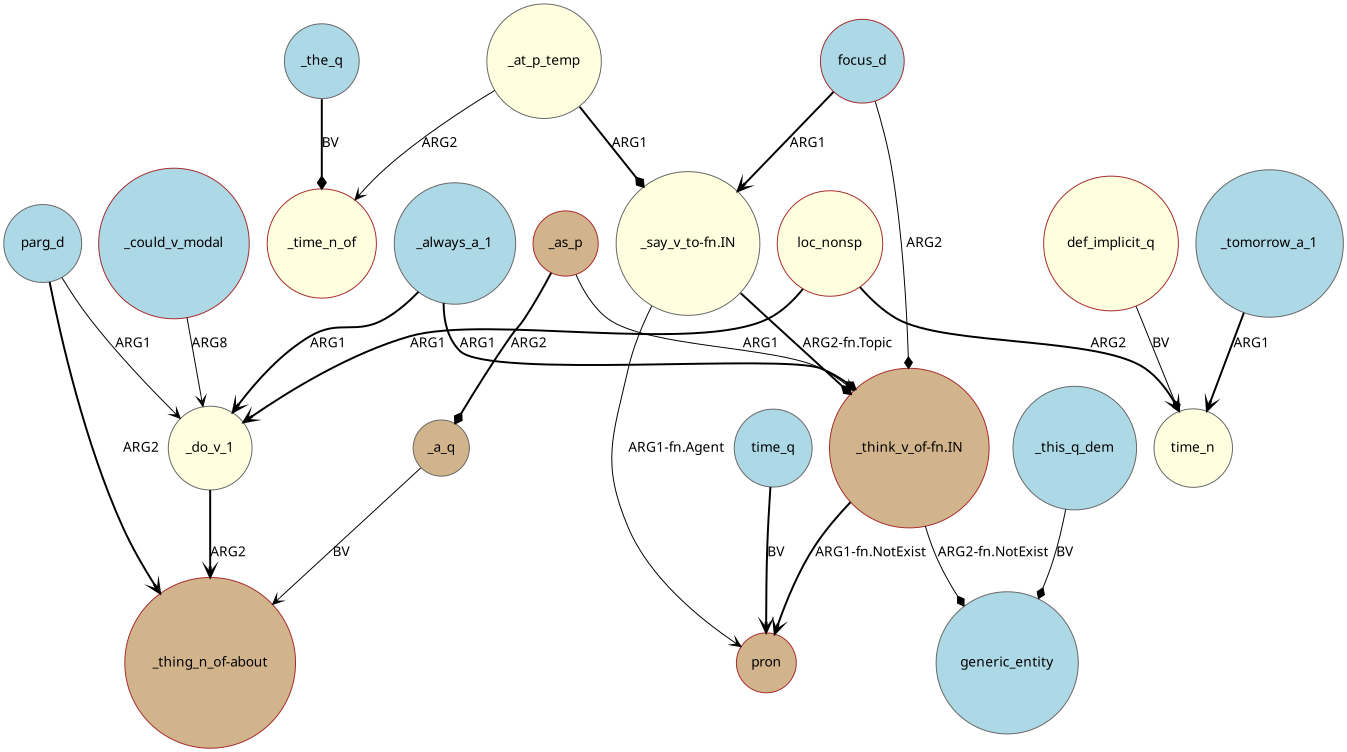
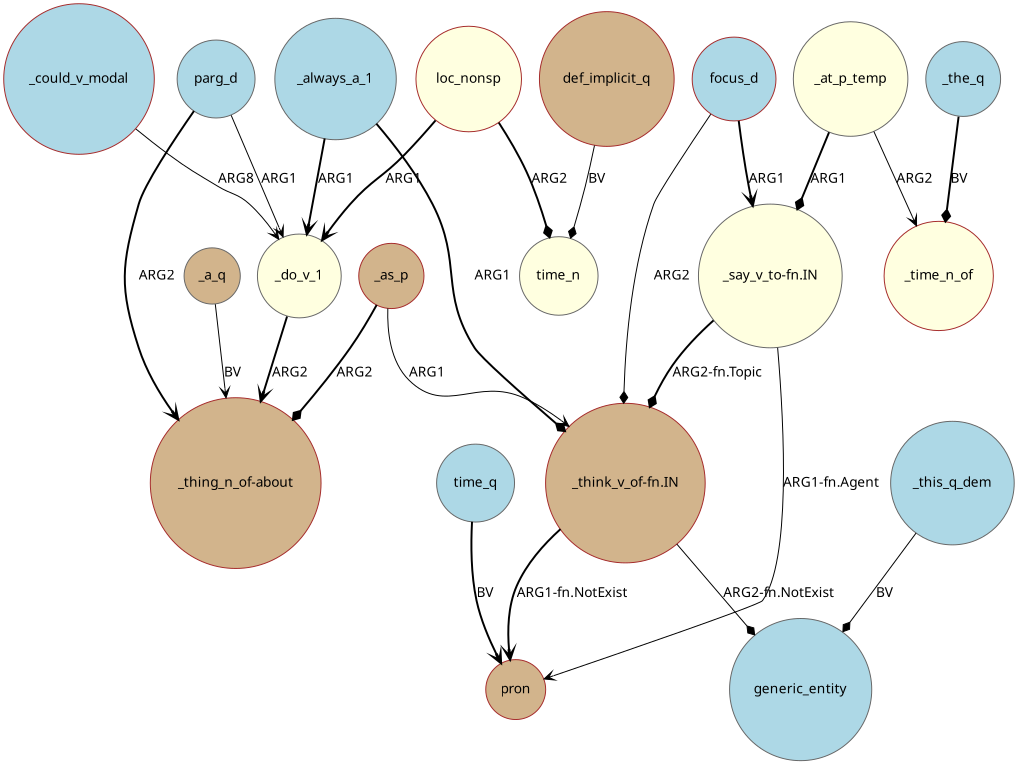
node "def_implicit_q": fillcolor lightyellow -> tan
node "_tomorrow_a_1": removed
edge "loc_nonsp" -> "time_n": arrowhead vee -> diamond
edge "_as_p" -> "_a_q": now "_as_p" -> "_thing_n_of-about"
